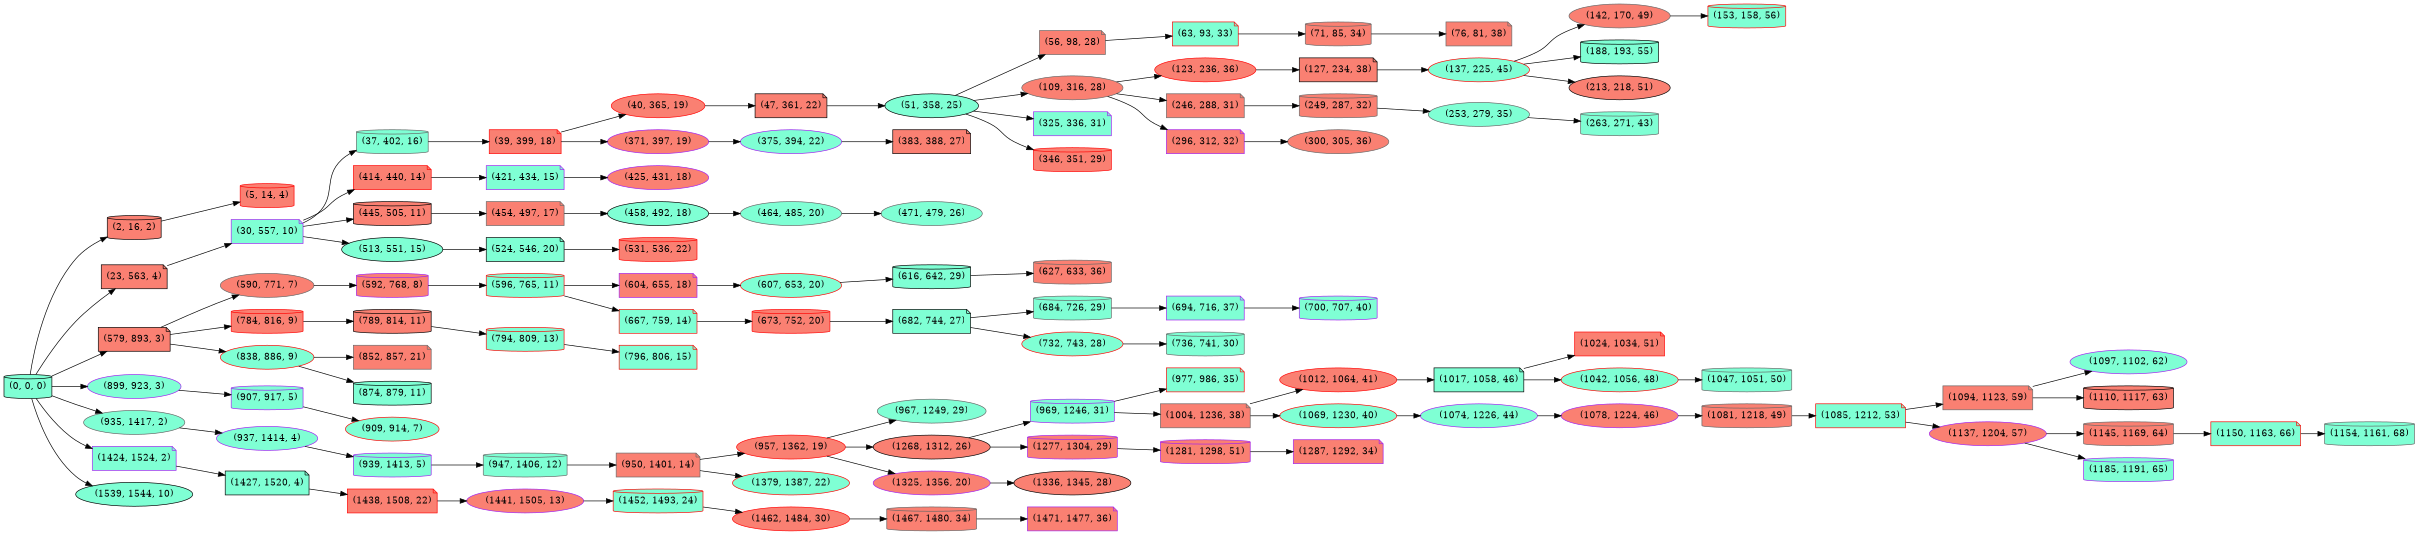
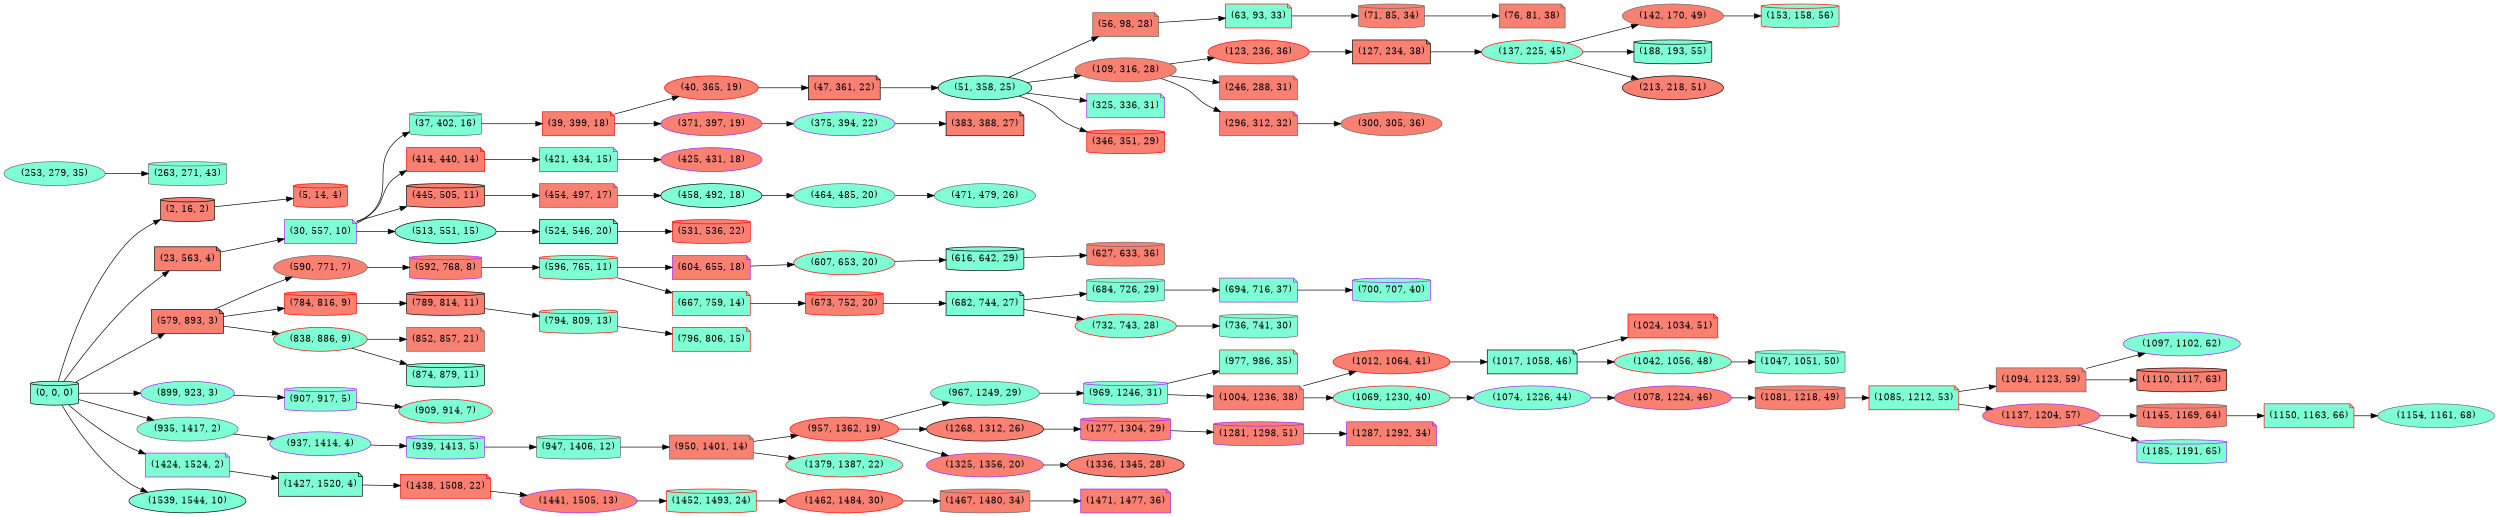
node "(249, 287, 32)": removed
edge "(1268, 1312, 26)" -> "(969, 1246, 31)": now "(967, 1249, 29)" -> "(969, 1246, 31)"
node "(1154, 1161, 68)": shape cylinder -> ellipse
